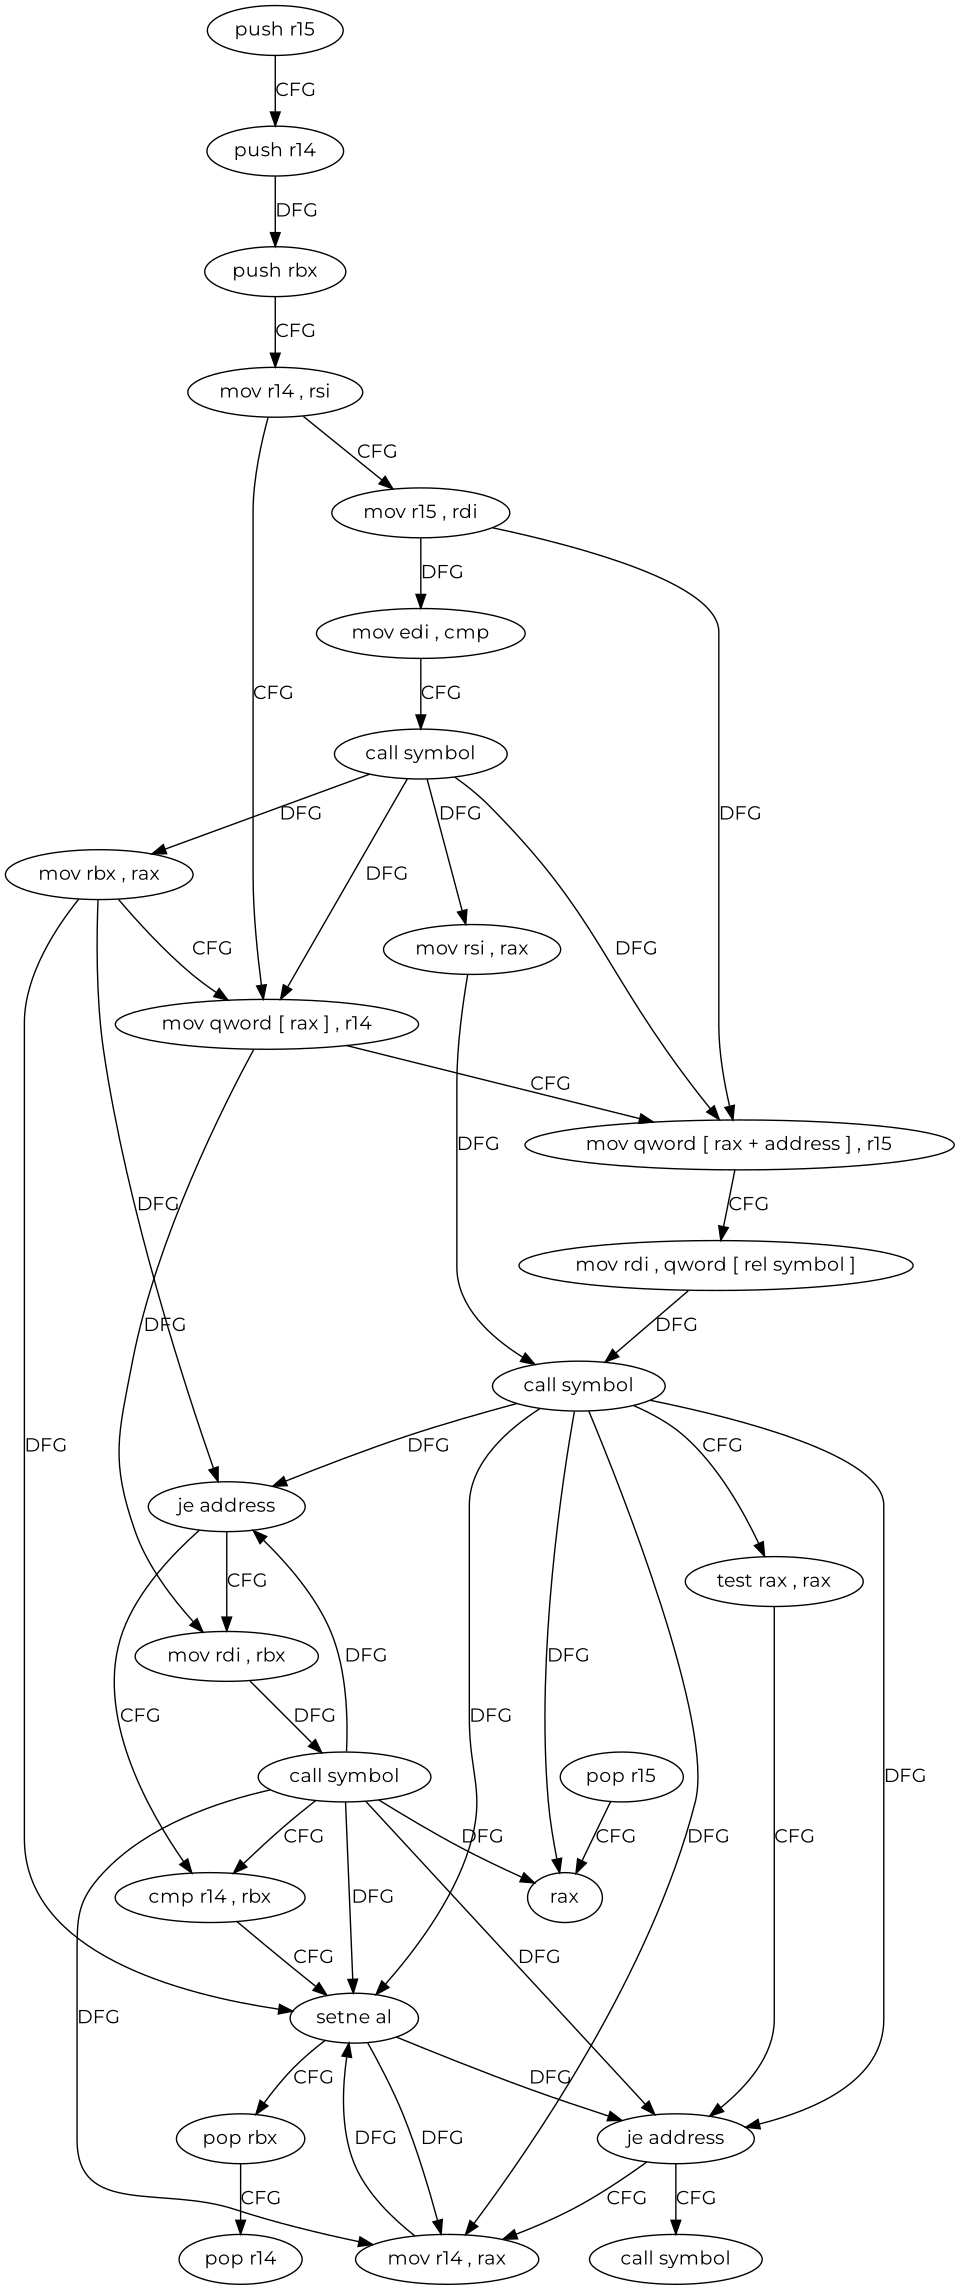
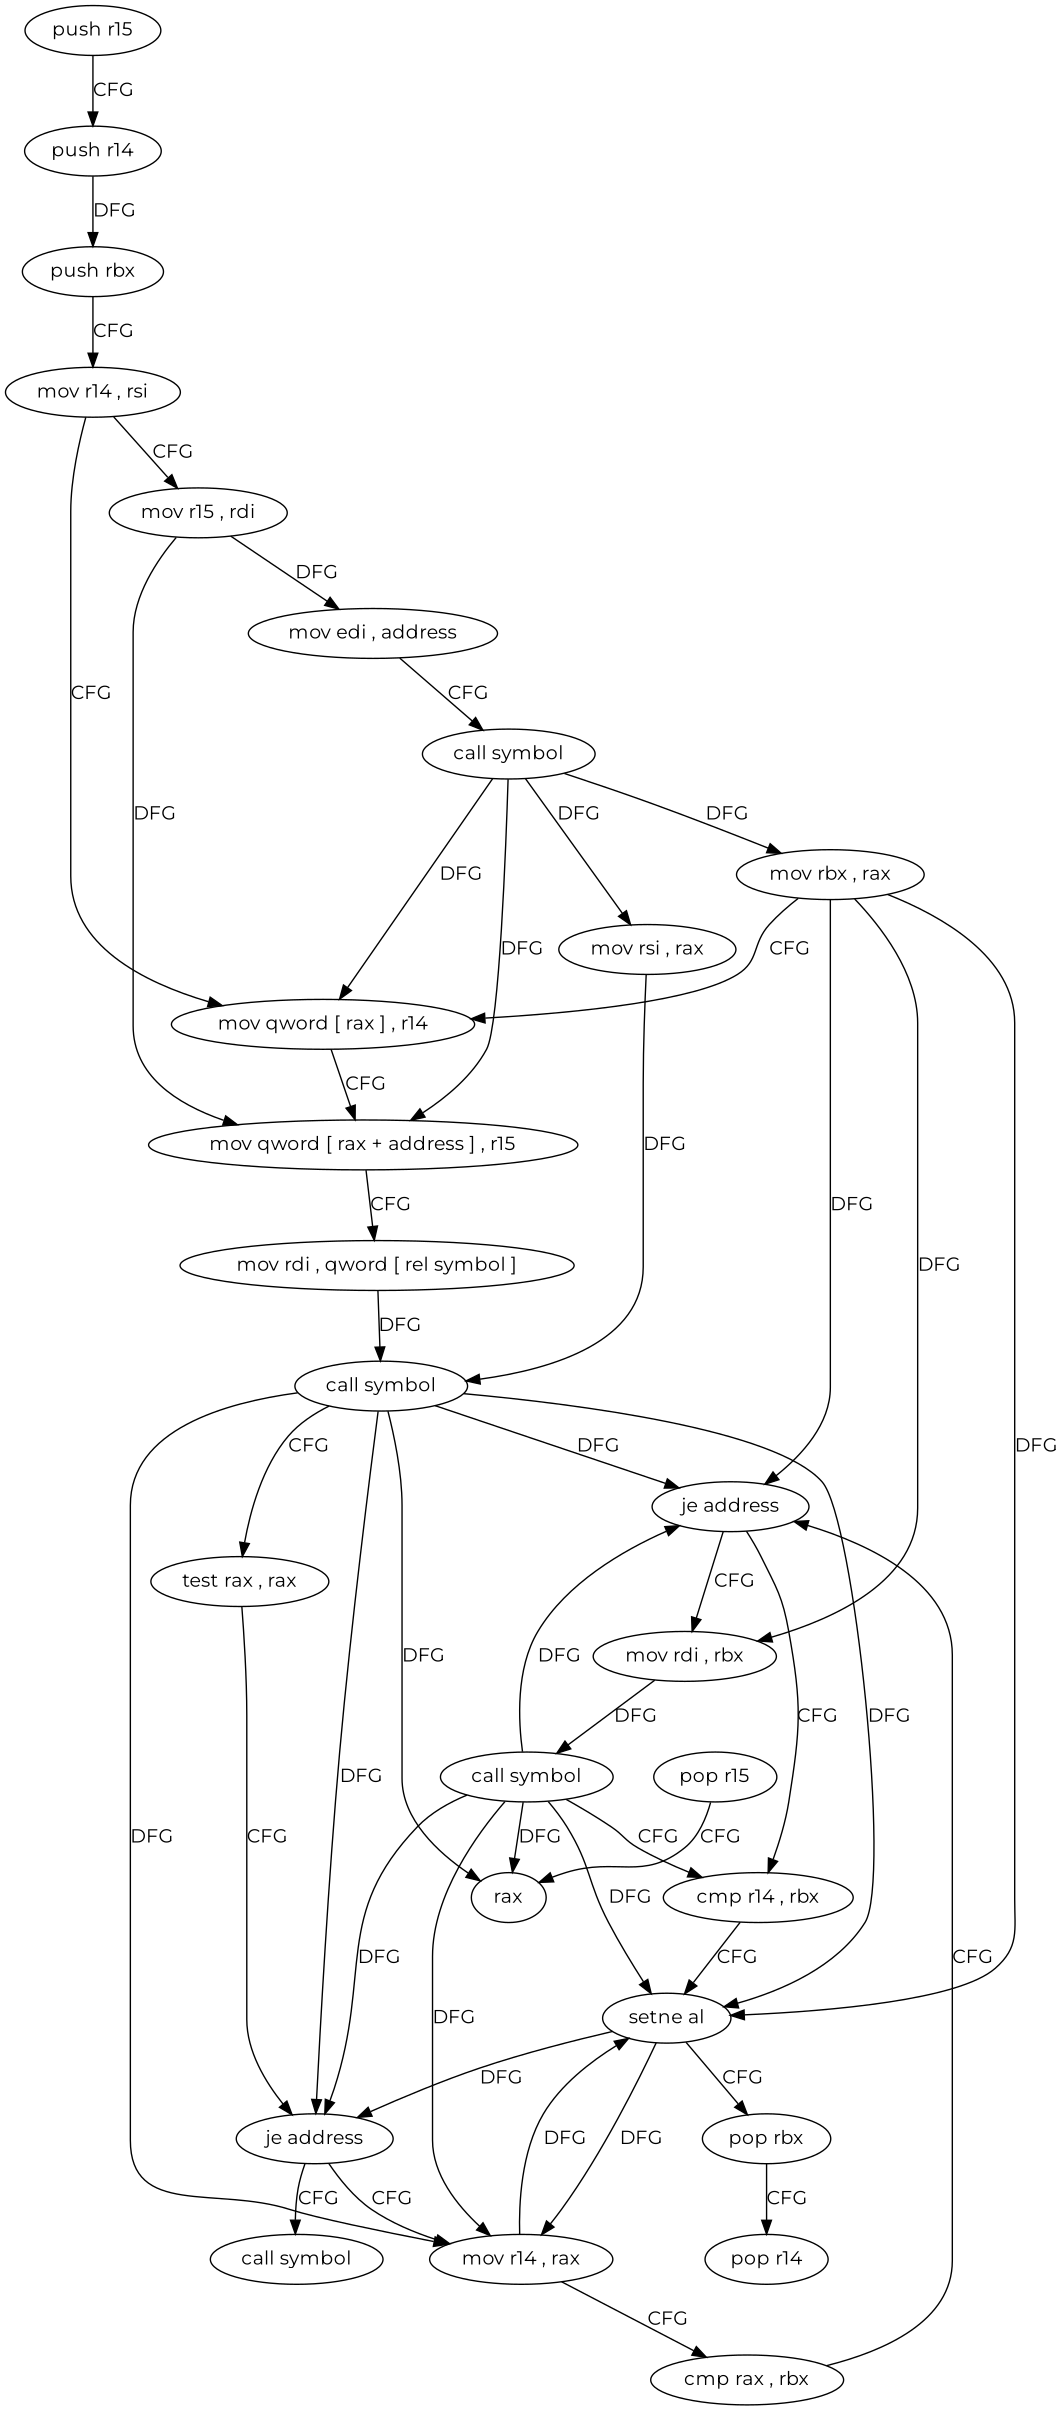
node "mov edi , cmp": label "mov edi , cmp" -> "mov edi , address"
edge "mov qword [ rax ] , r14" -> "mov rdi , rbx": now "mov rbx , rax" -> "mov rdi , rbx"
node "cmp rax , rbx": added
